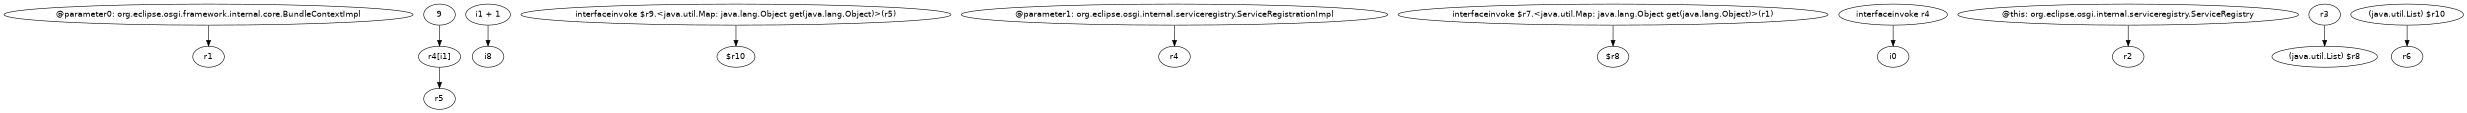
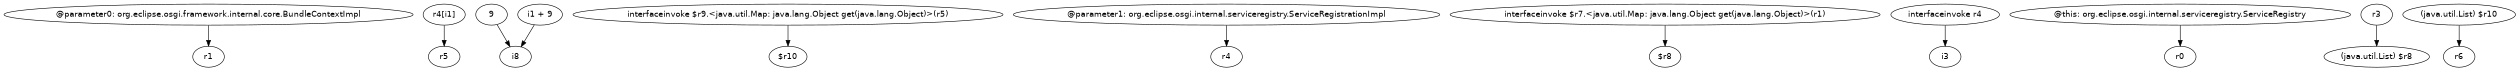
node "i1 + 1": label "i1 + 1" -> "i1 + 9"
edge "9" -> "r4[i1]": now "9" -> "i8"
node "i0": label "i0" -> "i3"
node "r2": label "r2" -> "r0"
